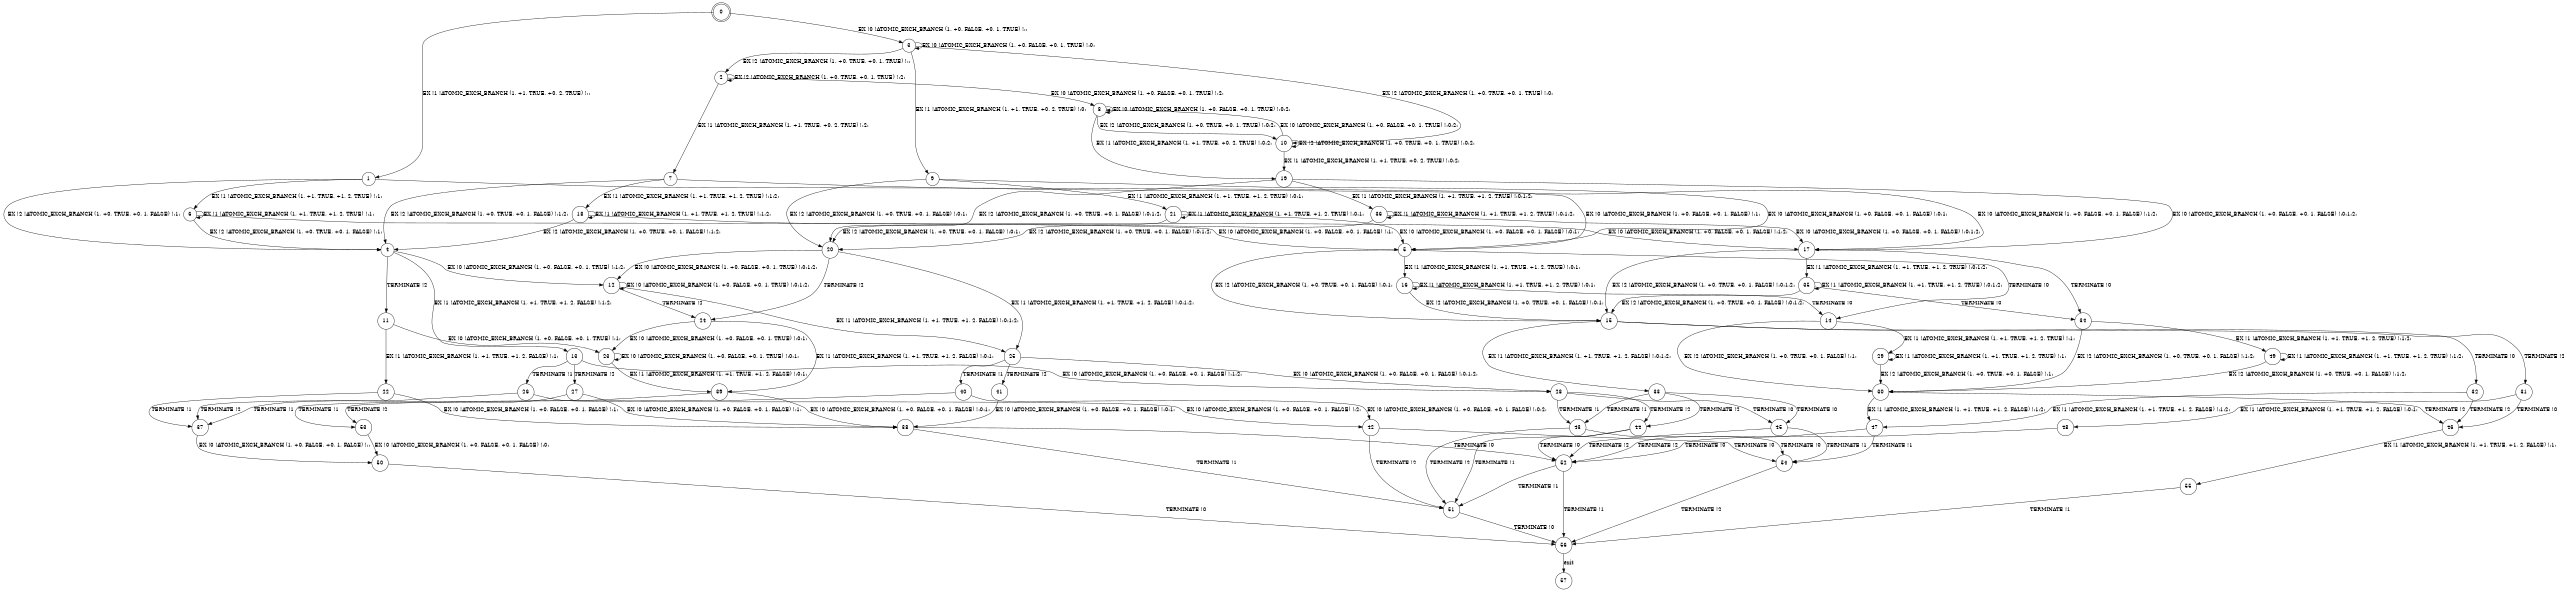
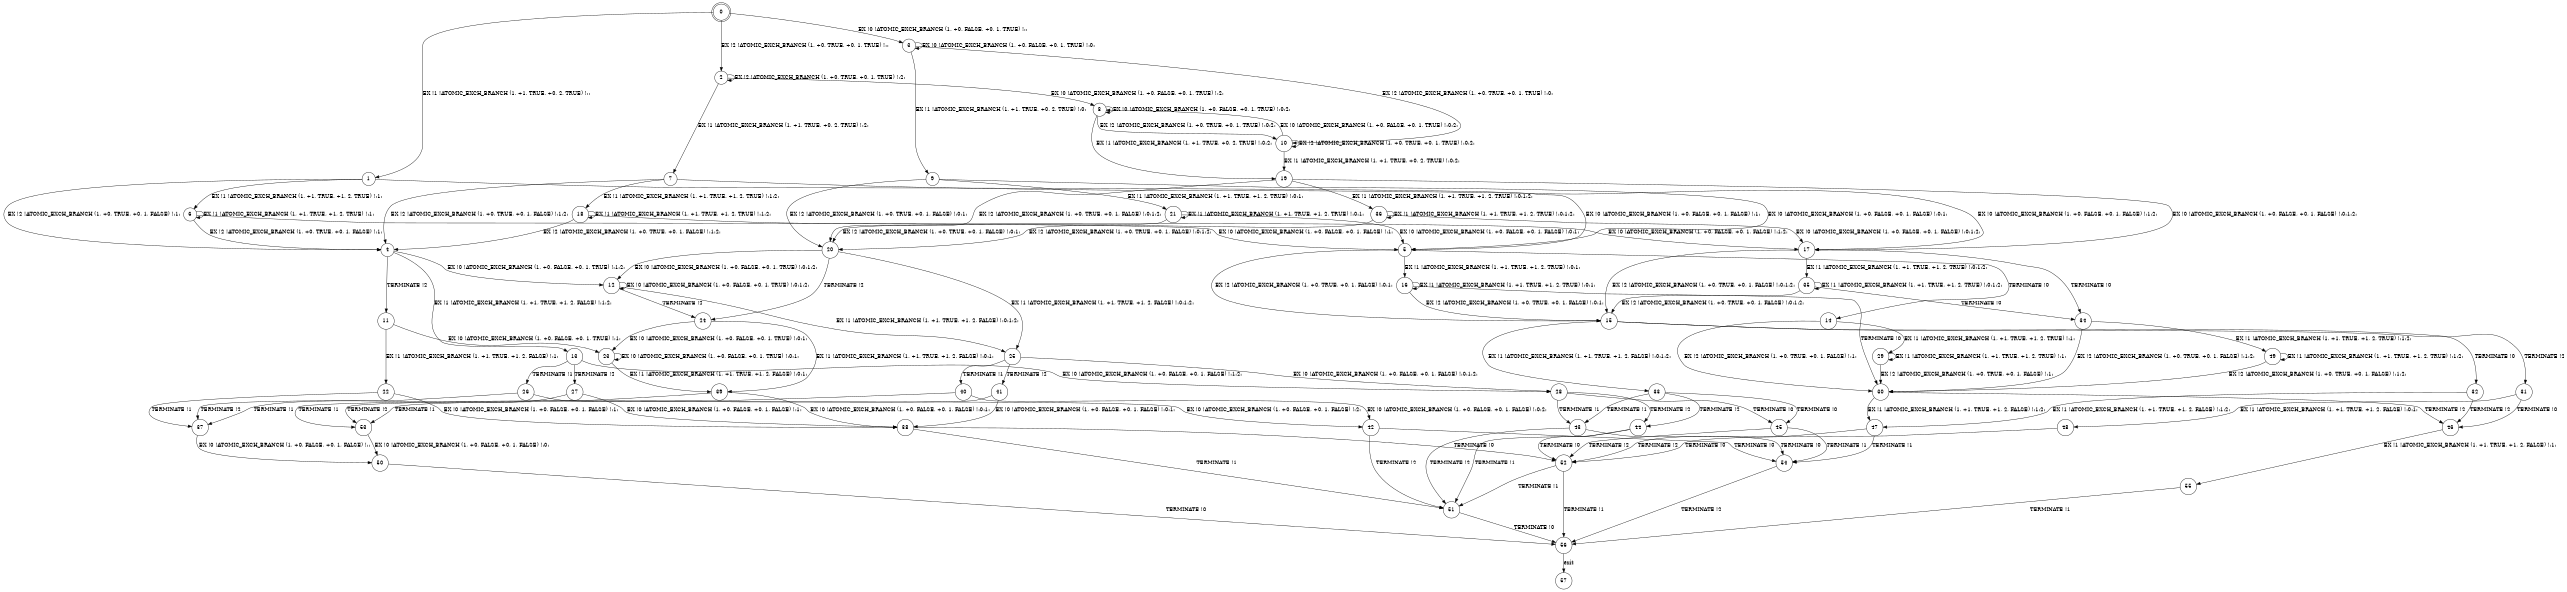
edge "3" -> "2": now "0" -> "2"
edge "16" -> "14": now "16" -> "30"
edge "41" -> "53": added, label "TERMINATE !1"
